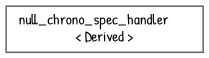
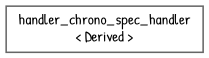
node "null_chrono_spec_handler < Derived >": label "null_chrono_spec_handler < Derived >" -> "handler_chrono_spec_handler < Derived >"
